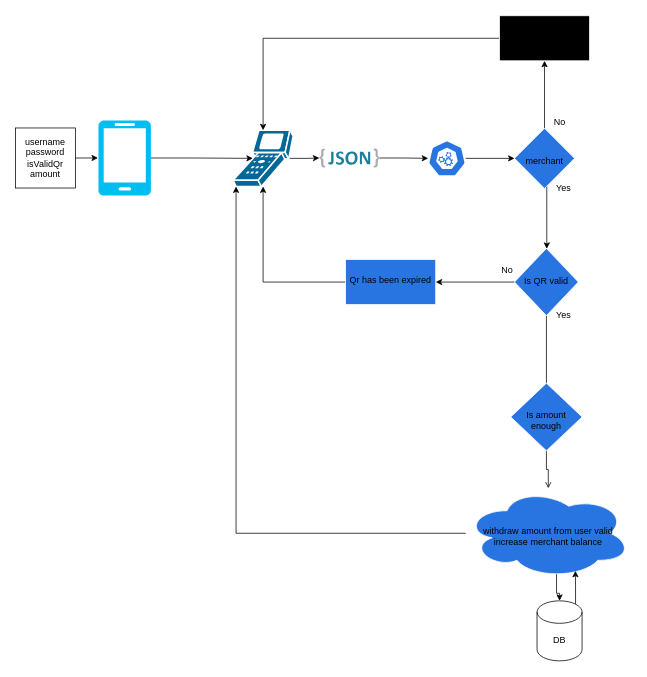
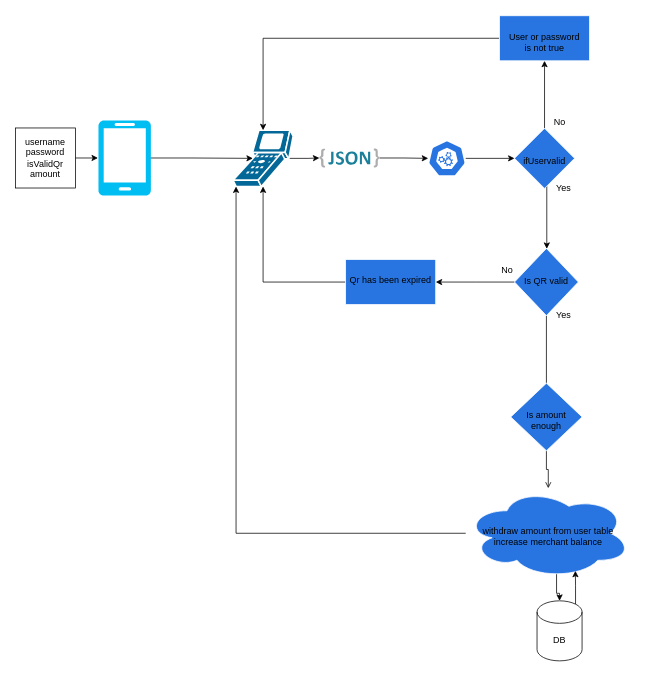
node "User or password is not true": fillcolor #000000 -> #2875e2
node "merchant": label "merchant" -> "ifUservalid"
node "withdraw amount from user valid increase merchant balance": label "withdraw amount from user valid increase merchant balance" -> "withdraw amount from user table increase merchant balance"
